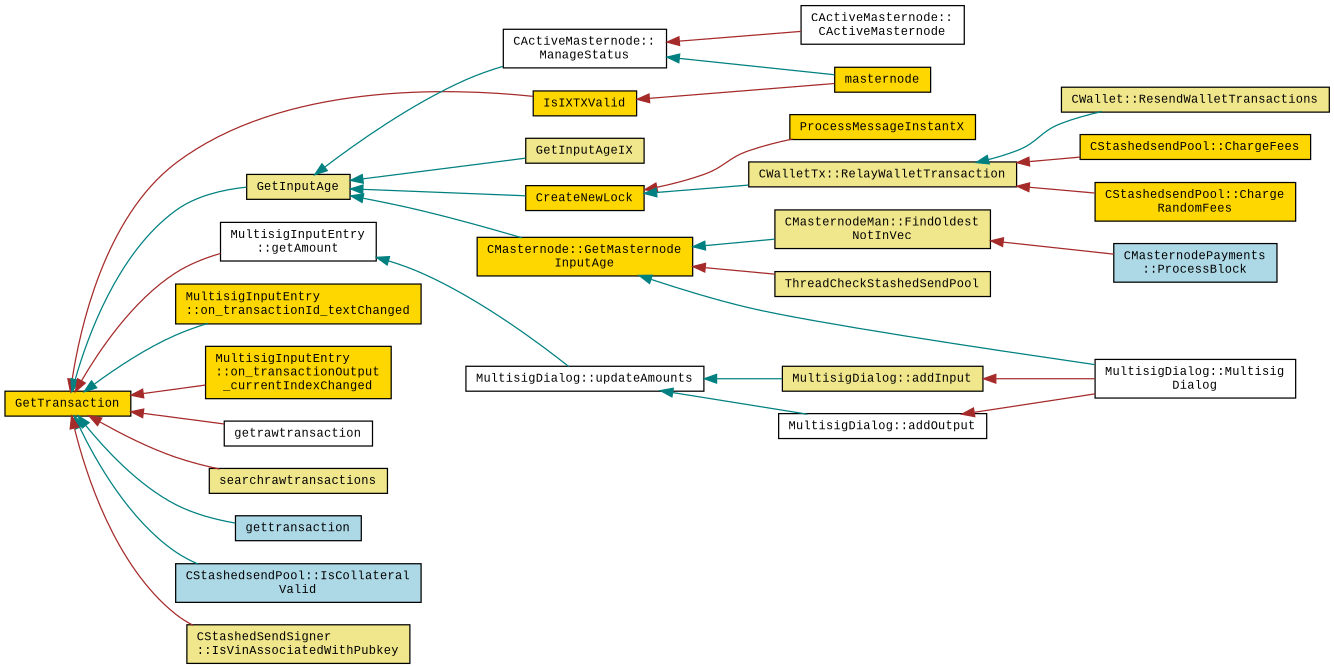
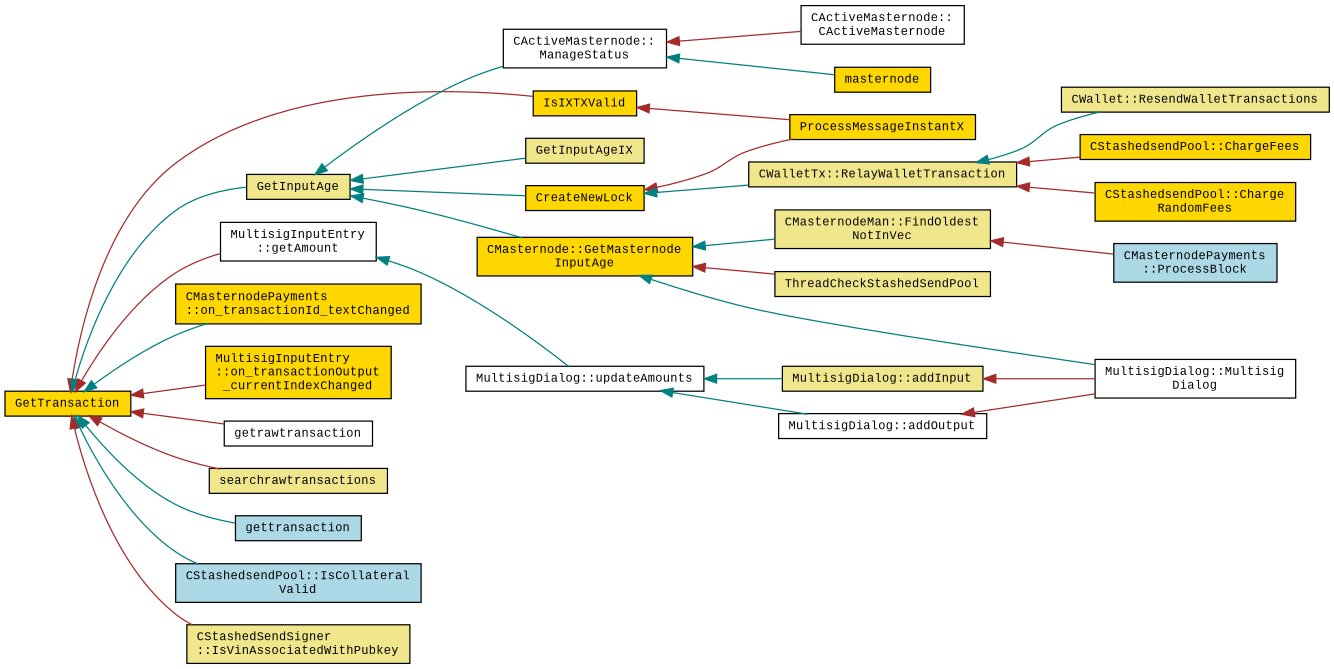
edge "masternode" -> "IsIXTXValid": now "ProcessMessageInstantX" -> "IsIXTXValid"
node "MultisigInputEntry ::on_transactionId_textChanged": label "MultisigInputEntry ::on_transactionId_textChanged" -> "CMasternodePayments ::on_transactionId_textChanged"
